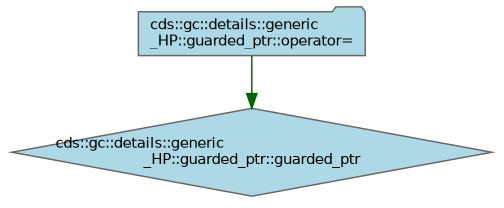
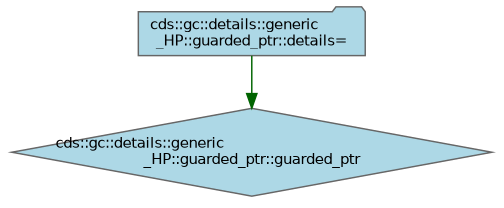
node "cds::gc::details::generic _HP::guarded_ptr::operator=": label "cds::gc::details::generic _HP::guarded_ptr::operator=" -> "cds::gc::details::generic _HP::guarded_ptr::details="
